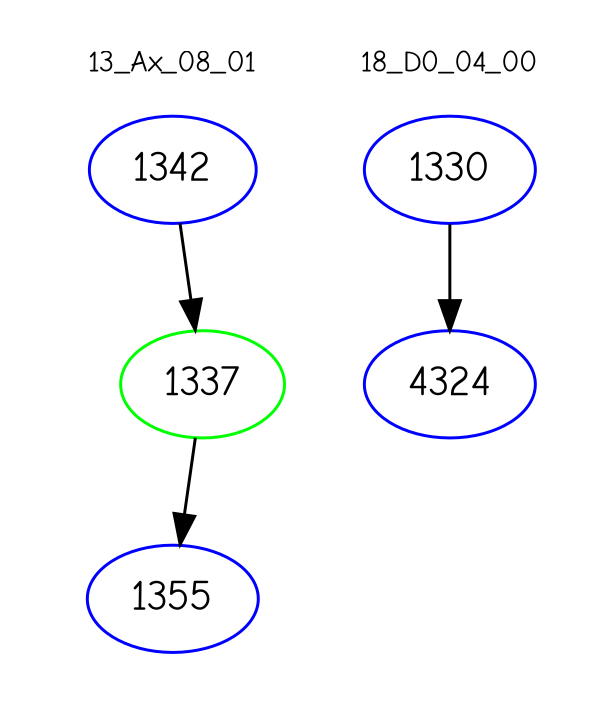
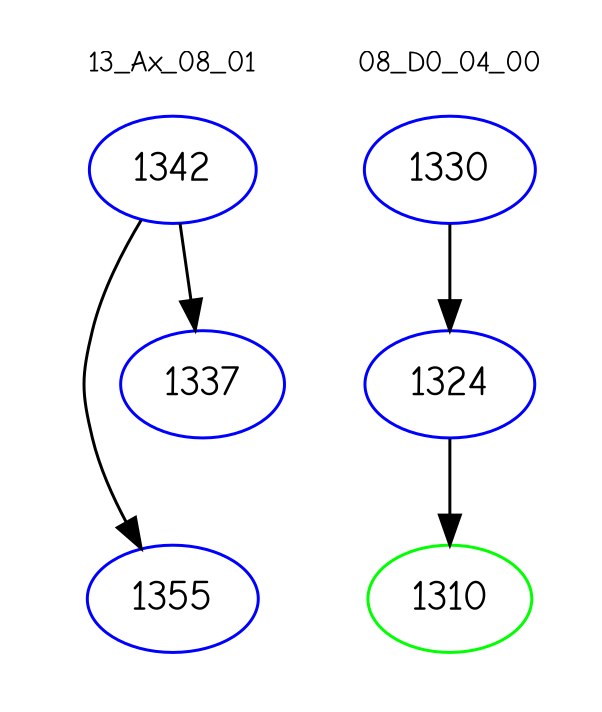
cluster "18_D0_04_00": label "18_D0_04_00" -> "08_D0_04_00"
node "1337": color green -> blue
node "4324": label "4324" -> "1324"
edge "1337" -> "1355": now "1342" -> "1355"
node "1310": added
